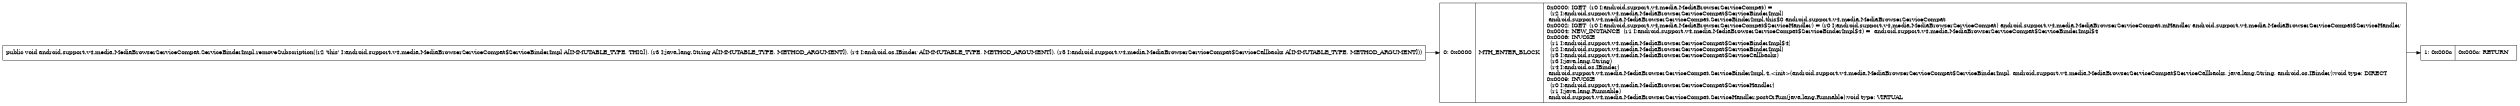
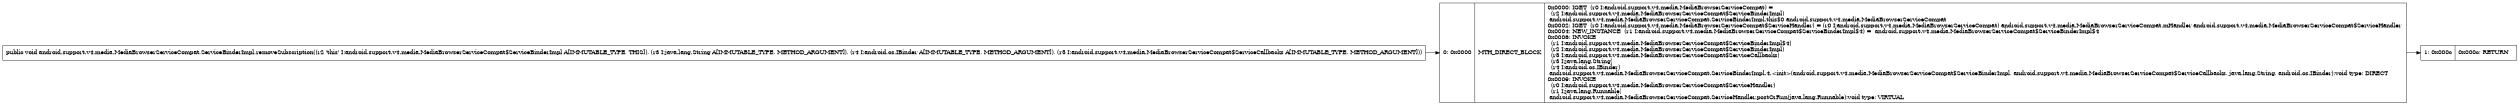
node "0: 0x0000": text "MTH_ENTER_BLOCK" -> "MTH_DIRECT_BLOCK"
